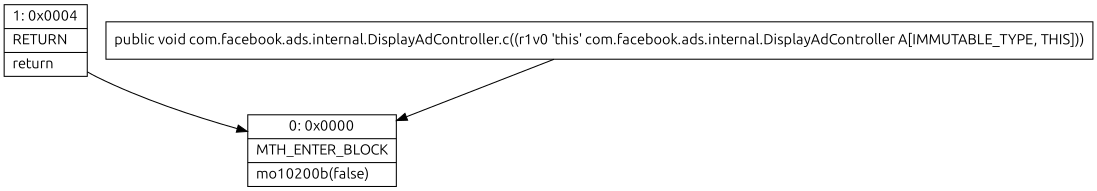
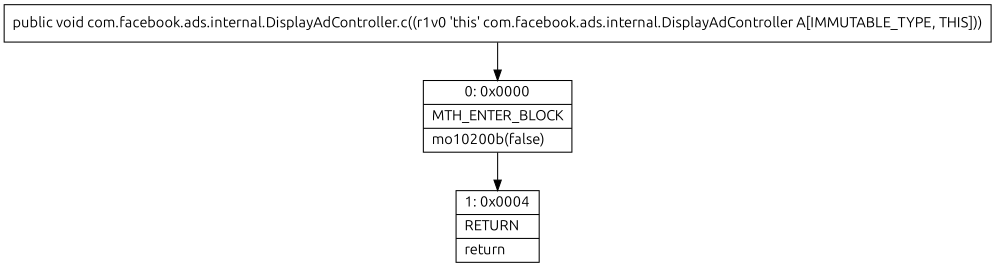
edge "1: 0x0004" -> "0: 0x0000": reversed
